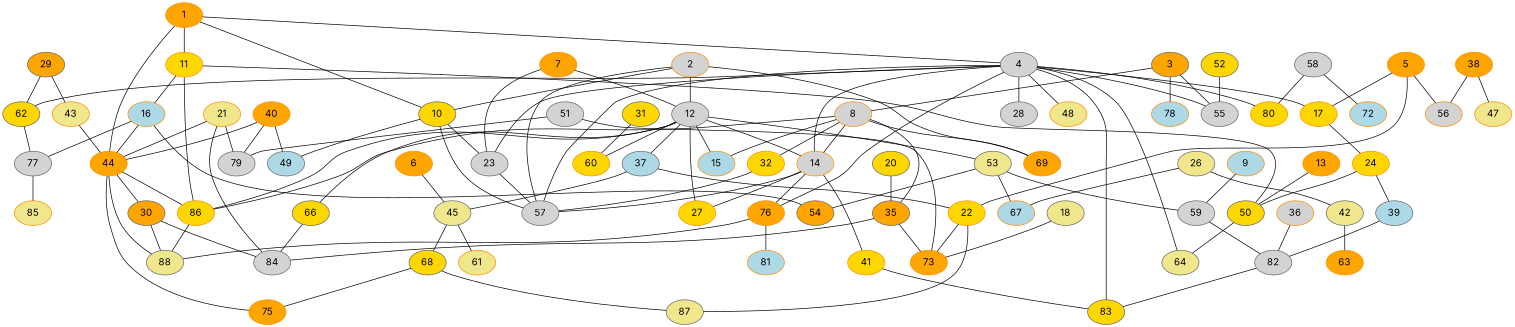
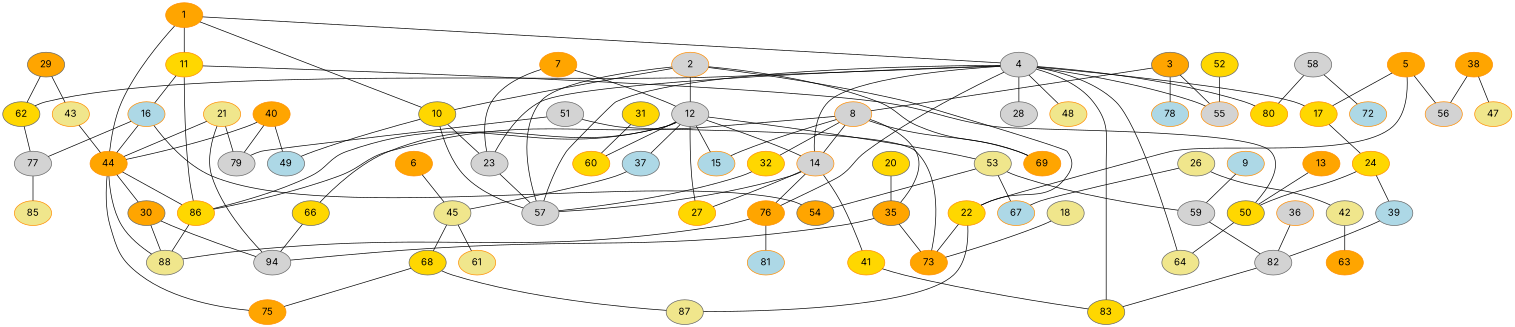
node "55": color gray40 -> darkorange
edge "37" -- "22": now "2" -- "22"
node "84": label "84" -> "94"
